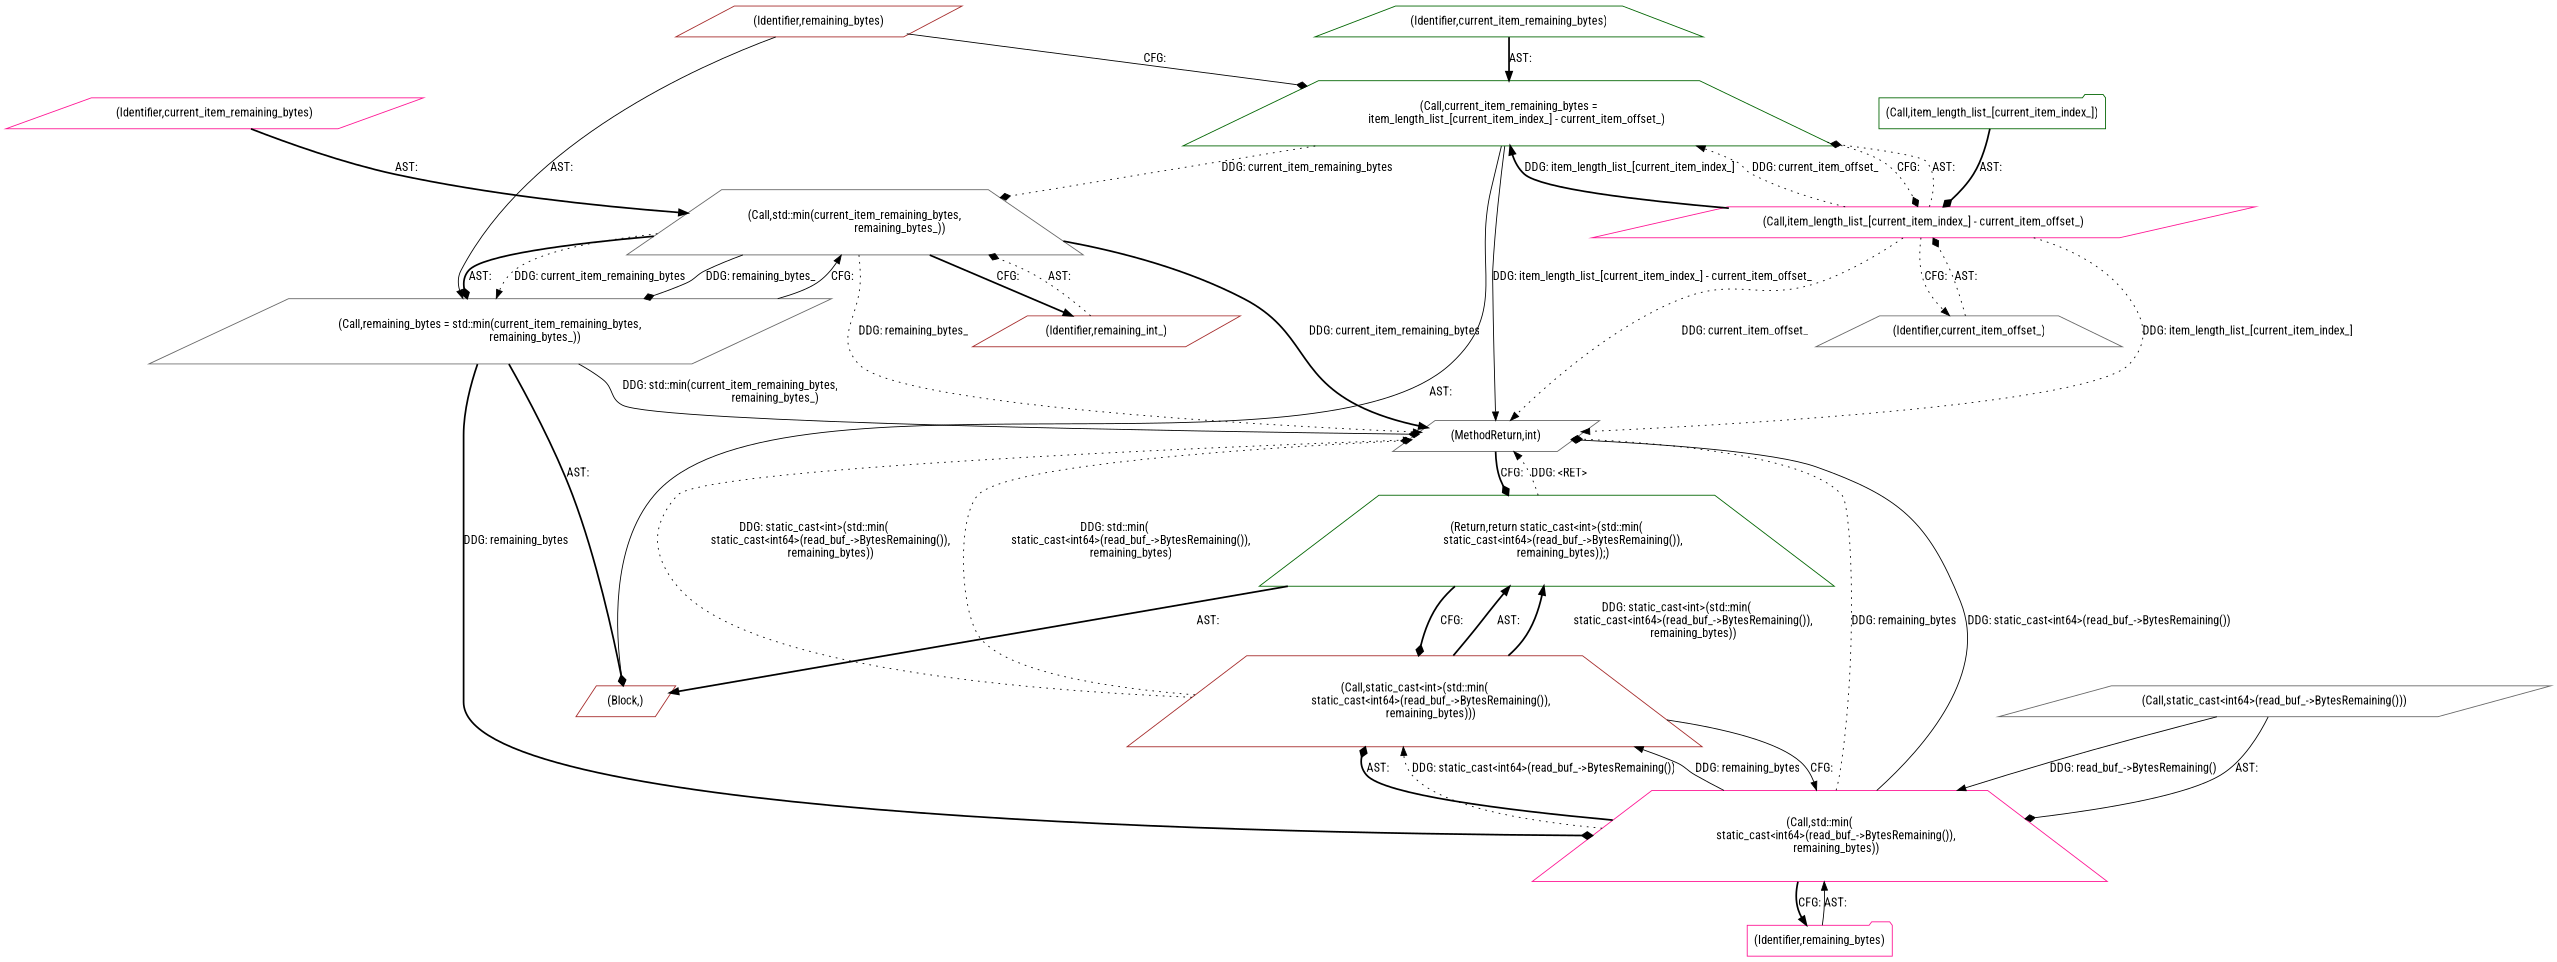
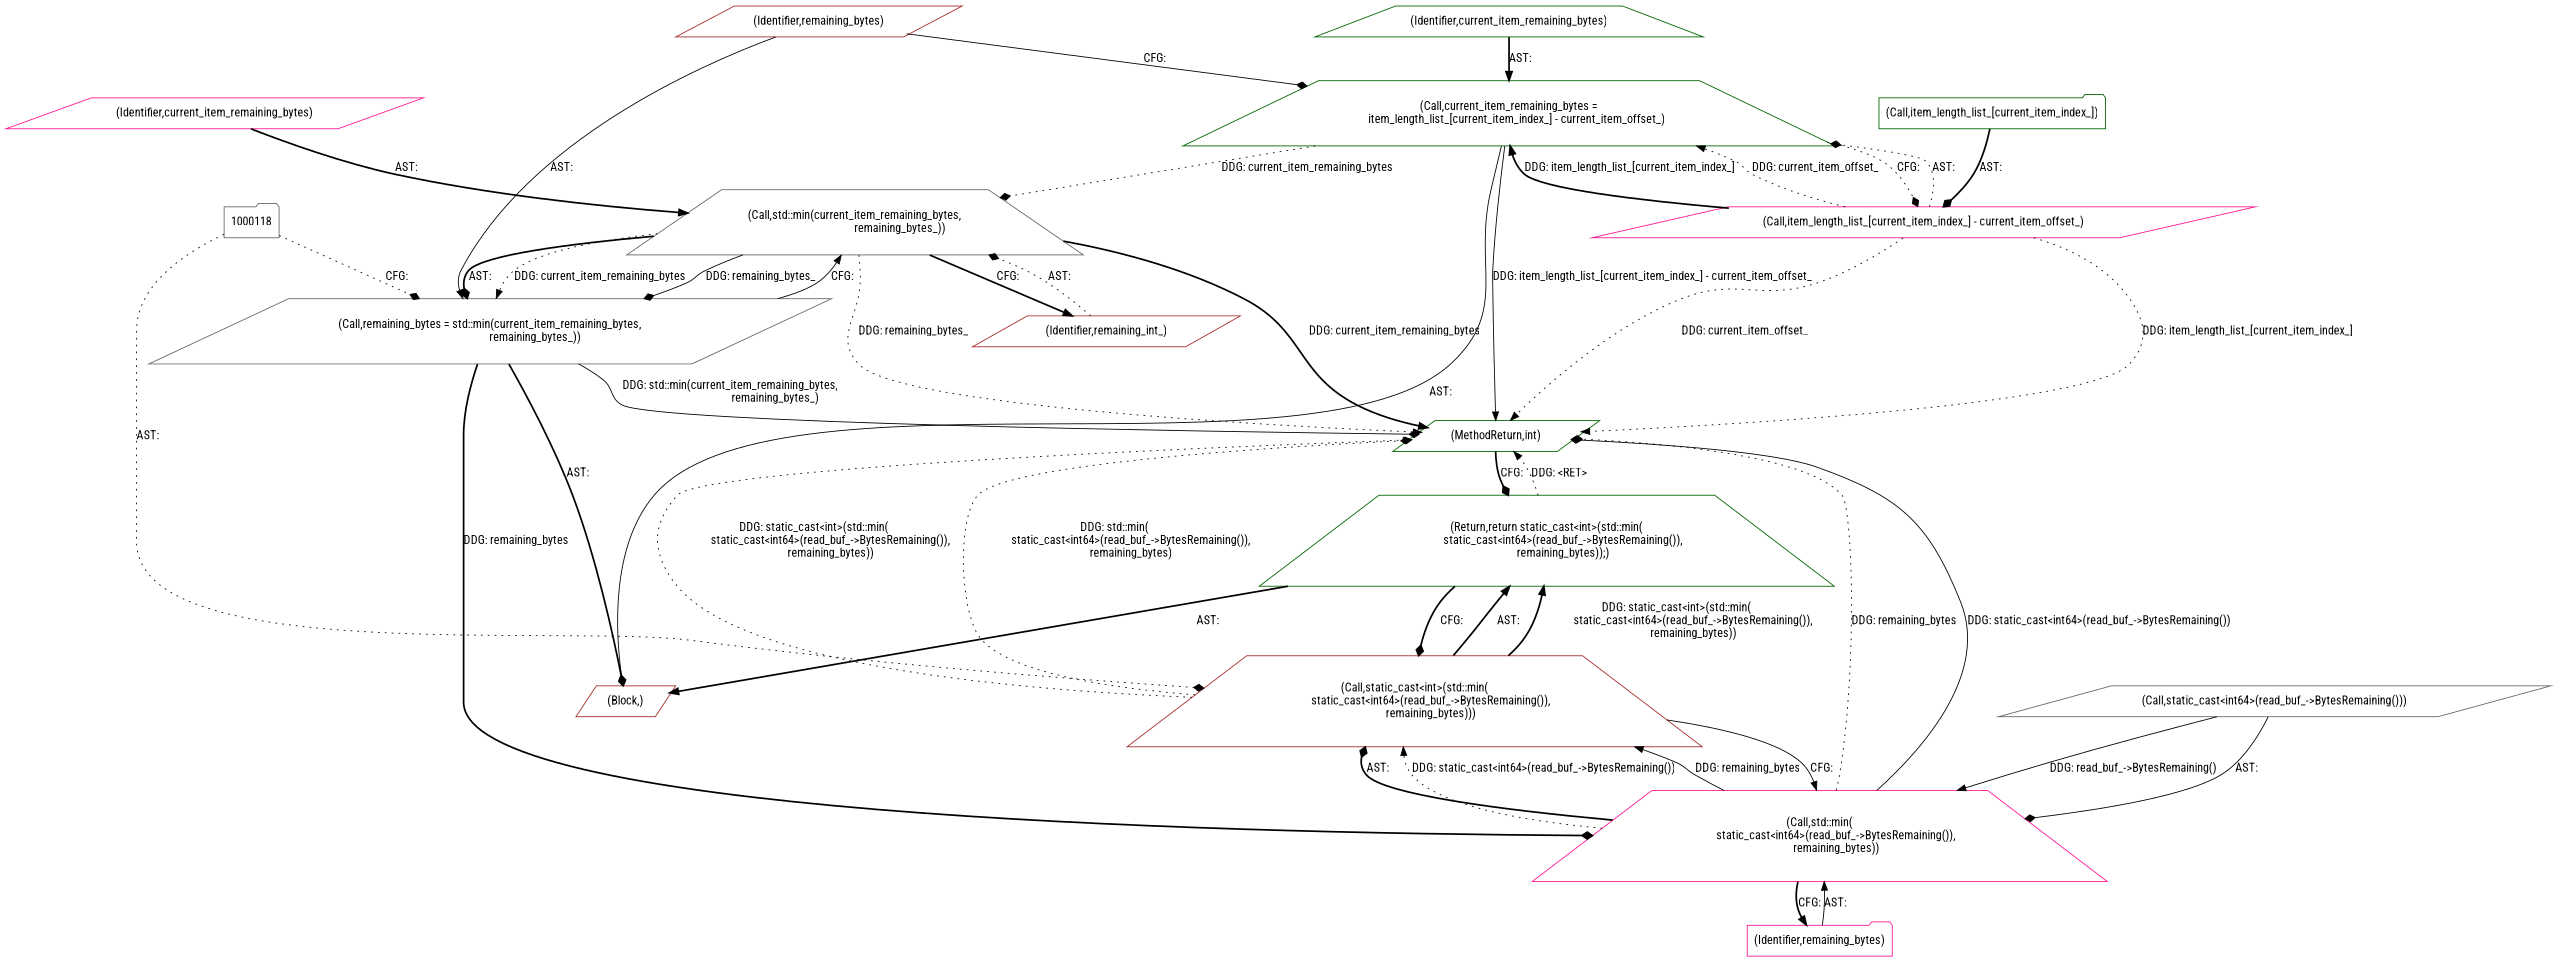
node "1000118": added
node "(Identifier,current_item_offset_)": removed
node "(MethodReturn,int)": color gray40 -> darkgreen
